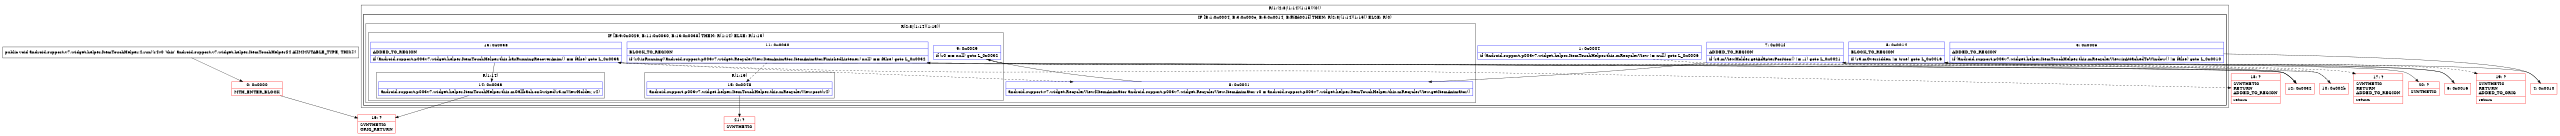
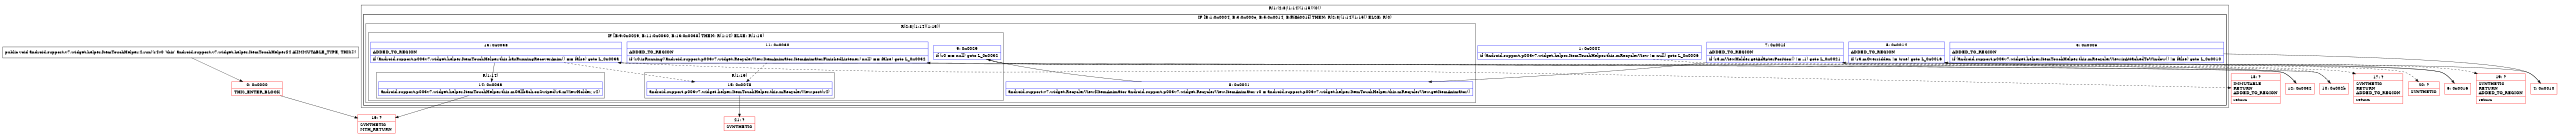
node "11: 0x0030": text "BLOCK_TO_REGION" -> "ADDED_TO_REGION"
node "5: 0x0014": text "BLOCK_TO_REGION" -> "ADDED_TO_REGION"
edge "11: 0x0030" -> "12: 0x0032": removed
edge "7: 0x001f" -> "20: ?": style solid -> dashed
edge "13: 0x0038" -> "8: 0x0021": now "13: 0x0038" -> "15: 0x0048"
node "18: ?": text "SYNTHETIC" -> "IMMUTABLE"
node "0: 0x0000": text "MTH_ENTER_BLOCK" -> "THIS_ENTER_BLOCK"
node "19: ?": text "ADDED_TO_ORIG" -> "ADDED_TO_REGION"
node "16: ?": text "ORIG_RETURN" -> "MTH_RETURN"
